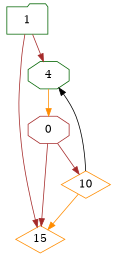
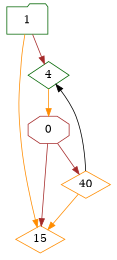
node "4": shape octagon -> diamond
edge "1" -> "15": color brown -> darkorange
node "10": label "10" -> "40"
